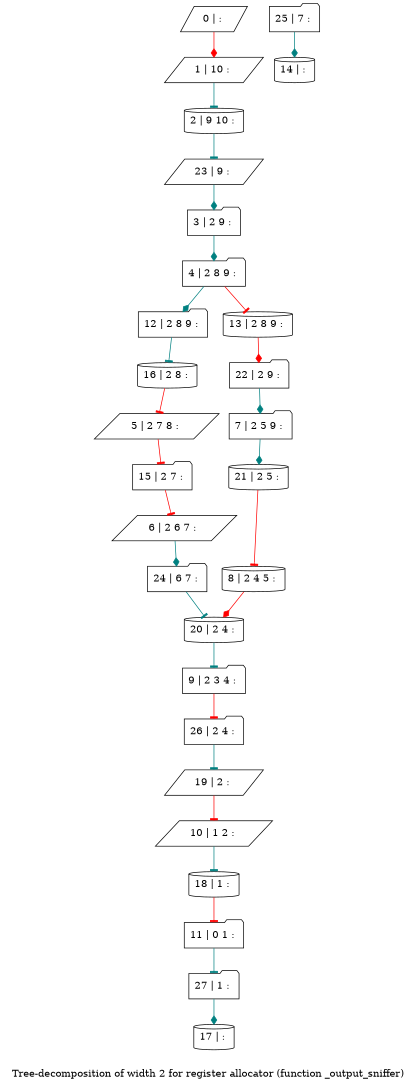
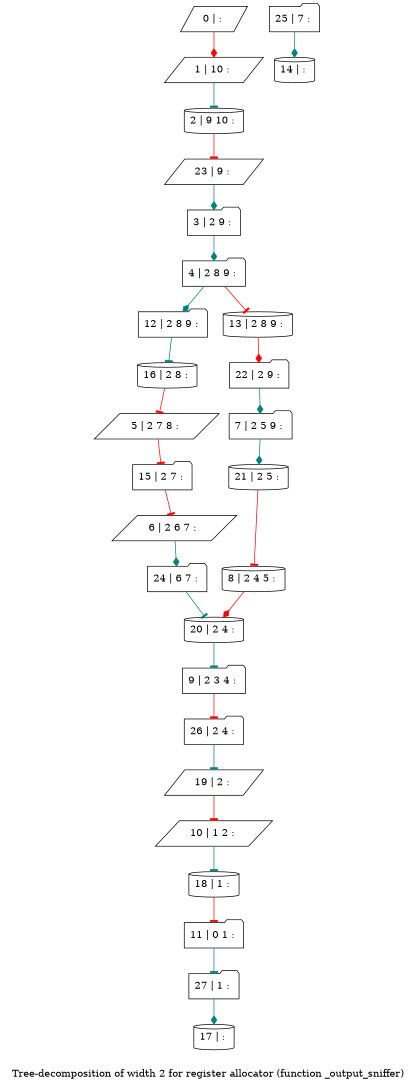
edge "2 | 9 10 :" -> "23 | 9 :": color teal -> red
